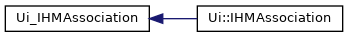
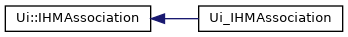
edge "Ui::IHMAssociation" -> "Ui_IHMAssociation": reversed
